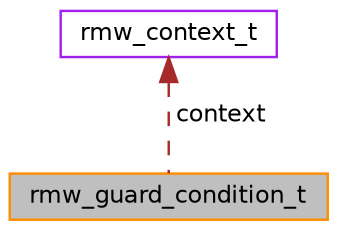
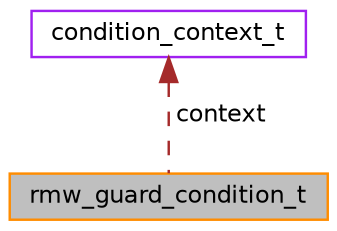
node "rmw_context_t": label "rmw_context_t" -> "condition_context_t"
